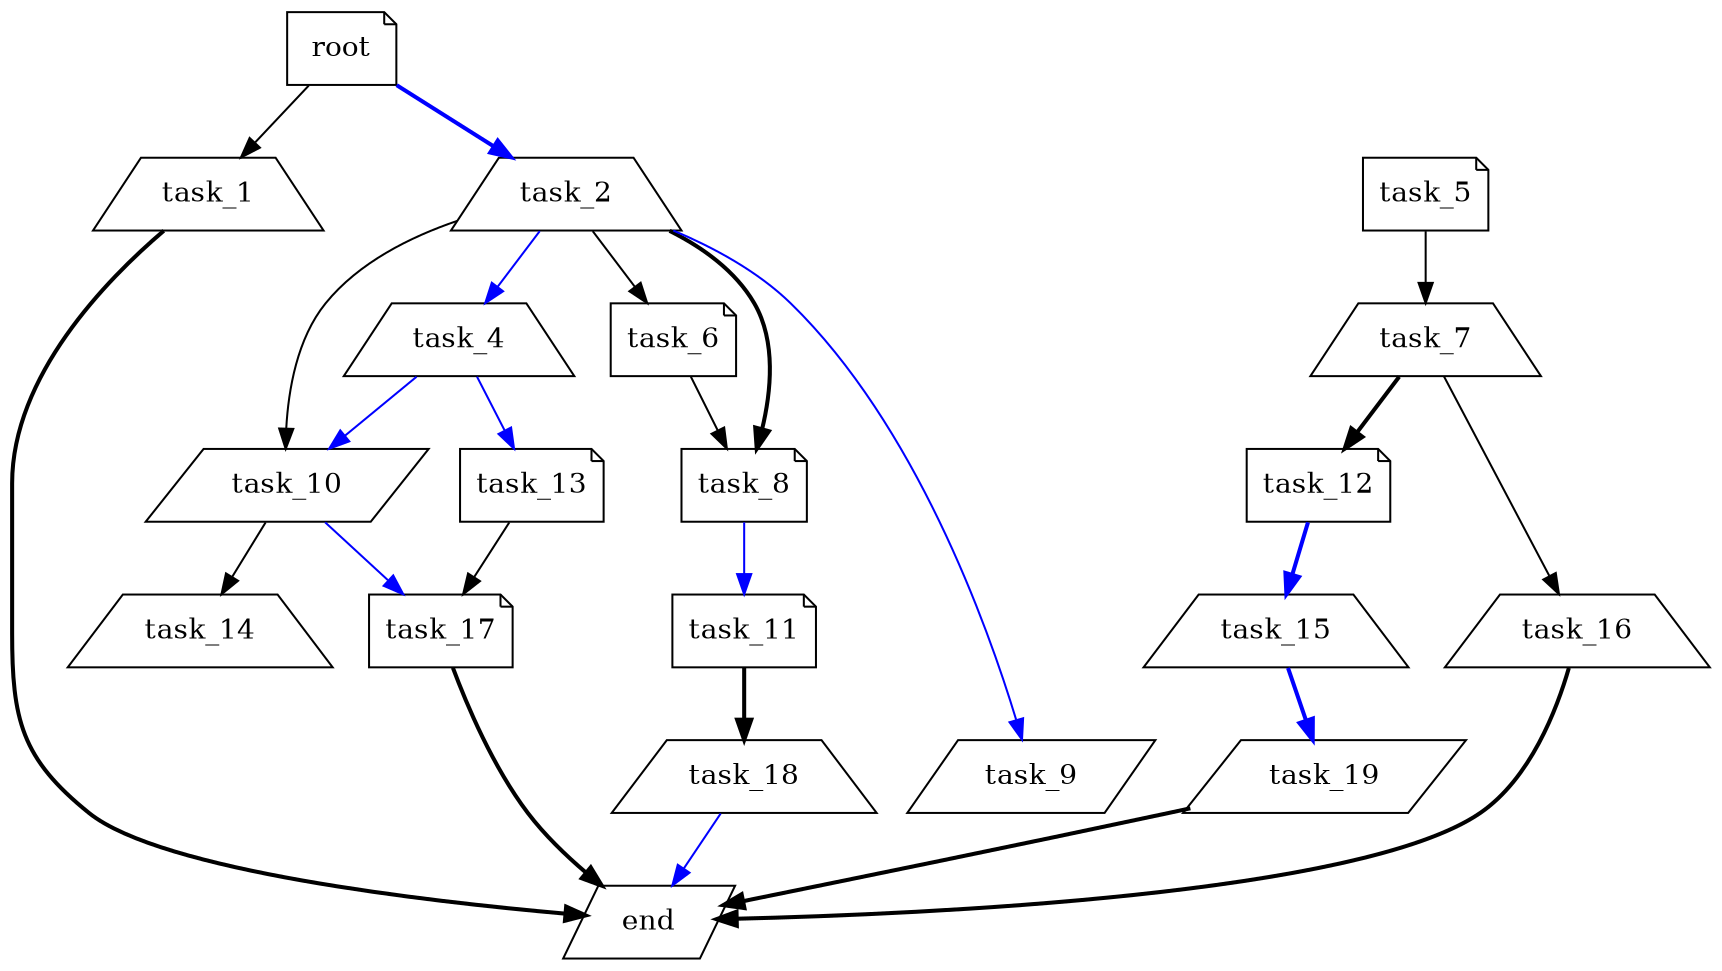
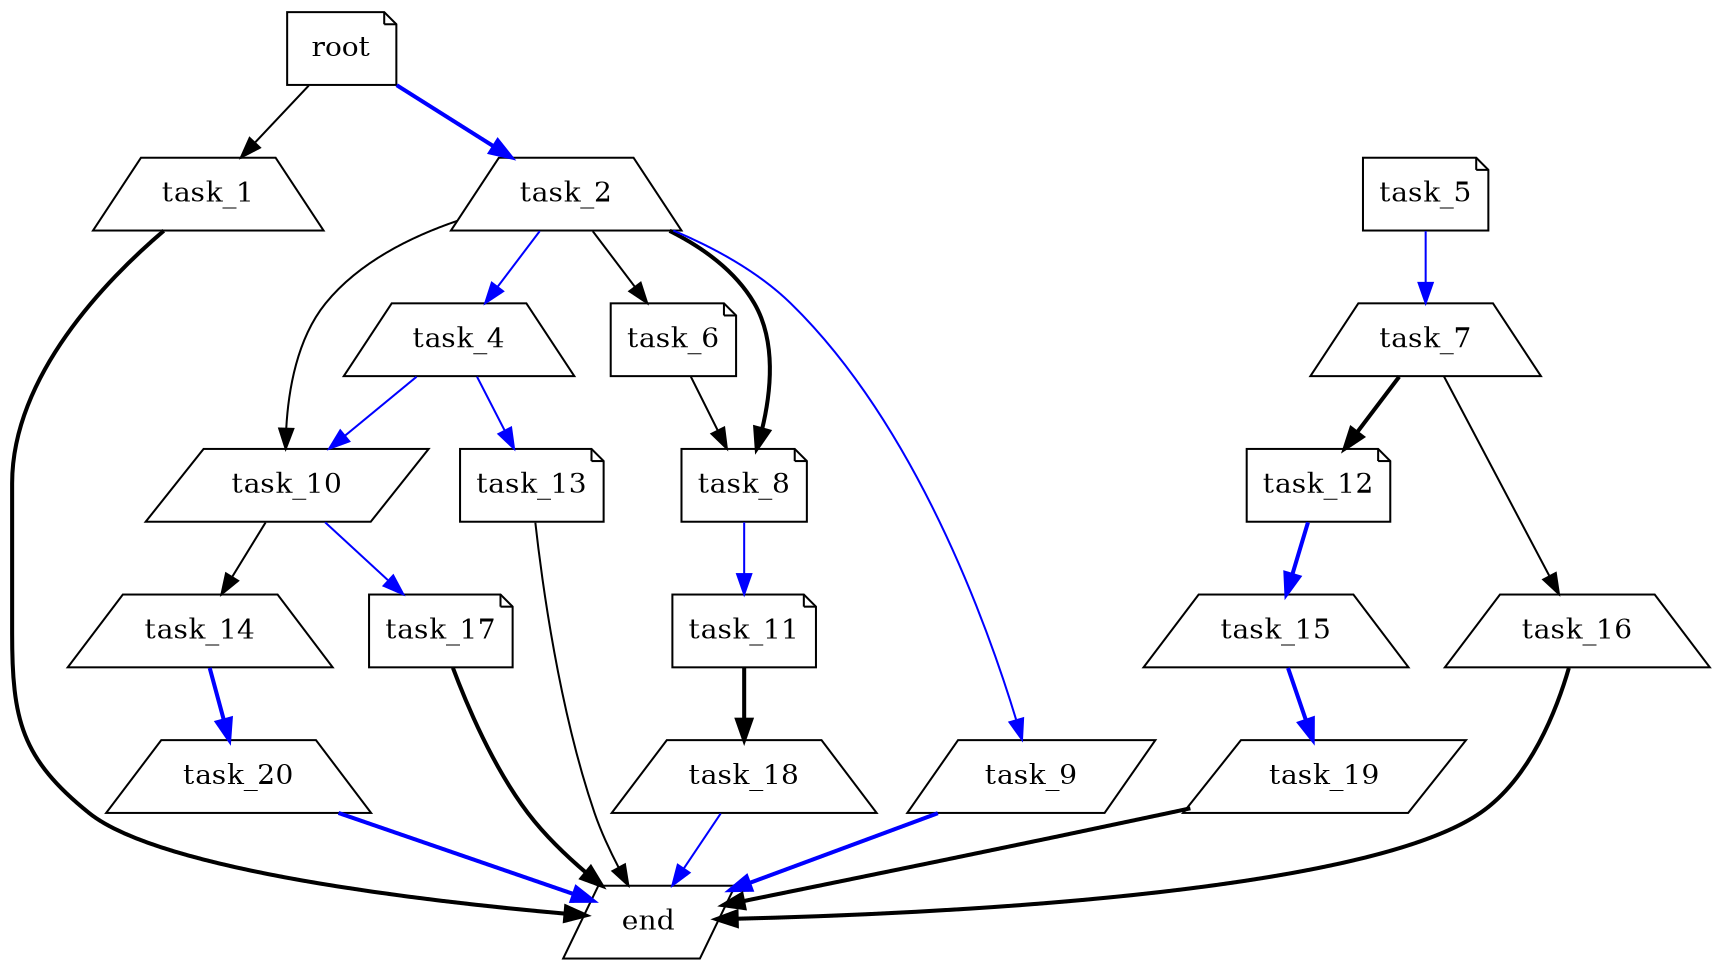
edge "task_5" -> "task_7": color black -> blue
edge "task_13" -> "task_17": now "task_13" -> "end"
node "task_20": added
edge "task_9" -> "end": added
